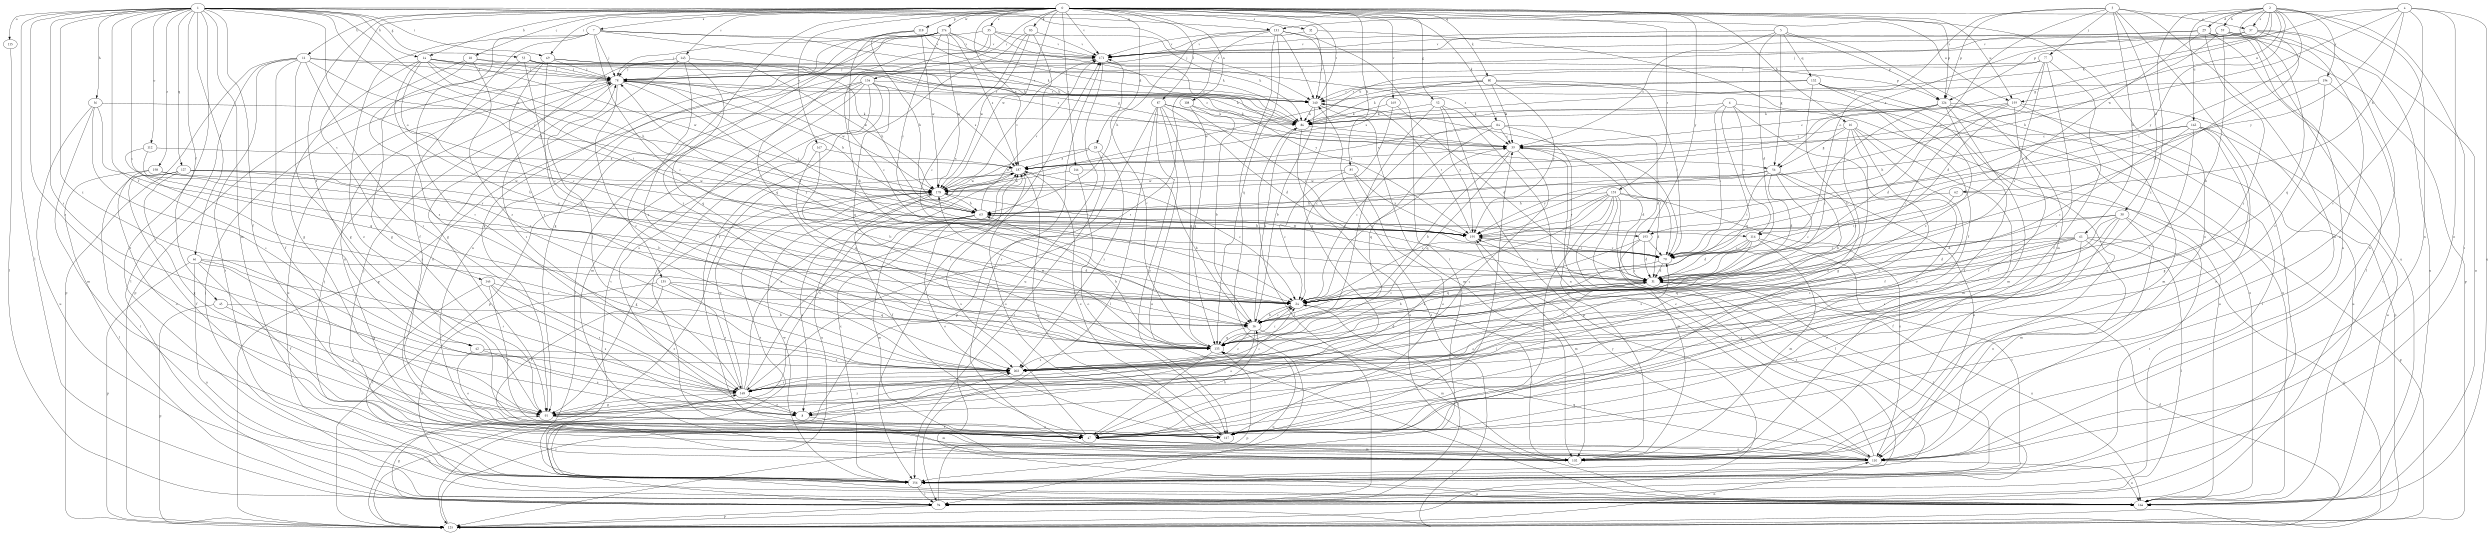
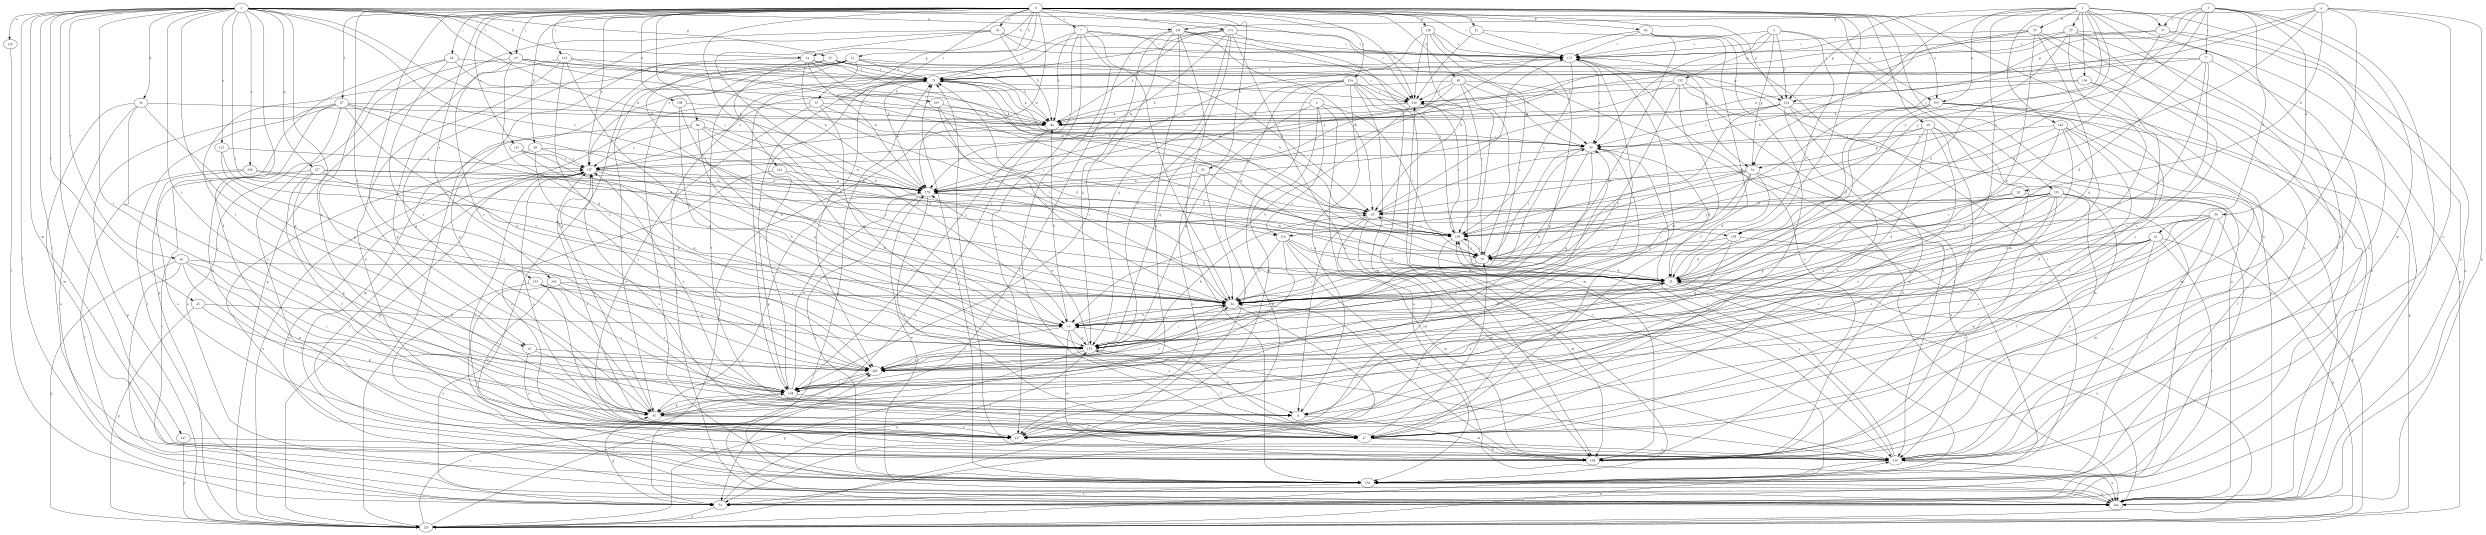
edge "14" -> "39": removed, label "e"
node "147": added
